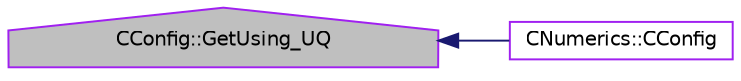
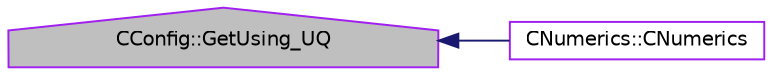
node "CNumerics::CConfig": label "CNumerics::CConfig" -> "CNumerics::CNumerics"
